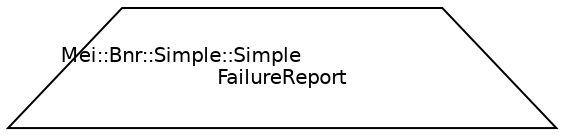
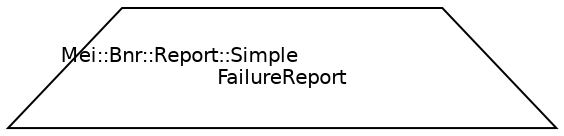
node "Mei::Bnr::Simple::Simple FailureReport": label "Mei::Bnr::Simple::Simple FailureReport" -> "Mei::Bnr::Report::Simple FailureReport"
